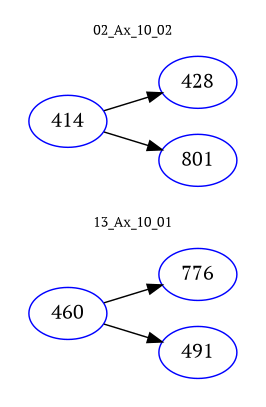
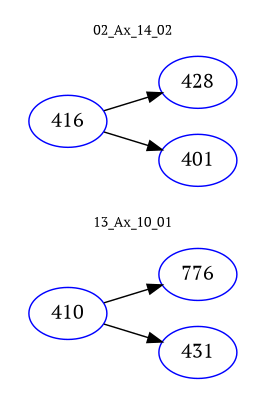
cluster "02_Ax_10_02": label "02_Ax_10_02" -> "02_Ax_14_02"
node "414": label "414" -> "416"
node "801": label "801" -> "401"
node "460": label "460" -> "410"
node "491": label "491" -> "431"
